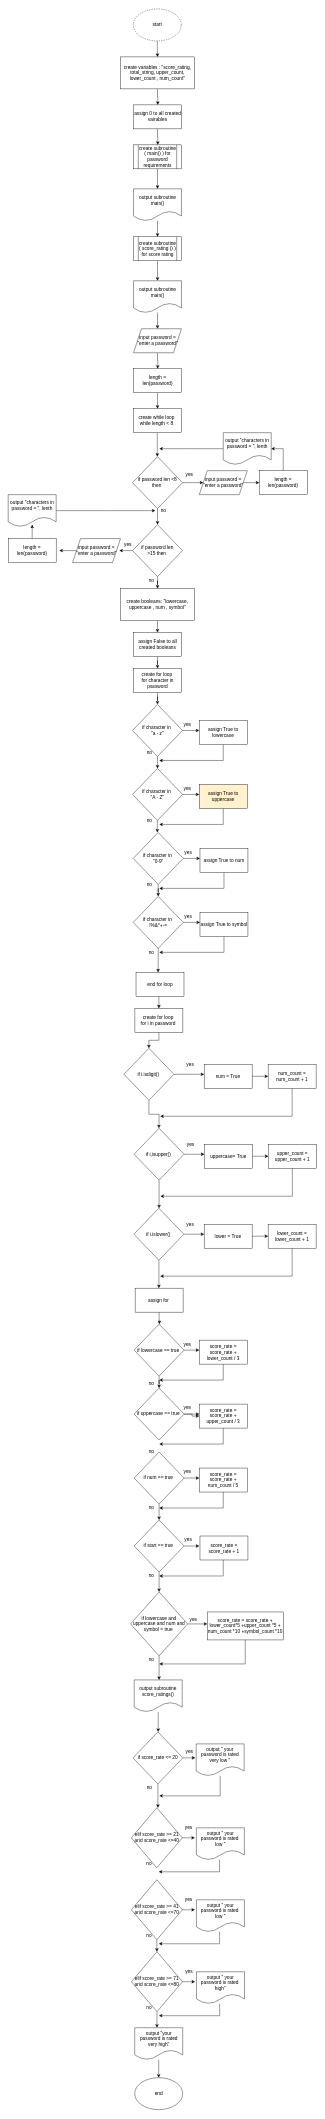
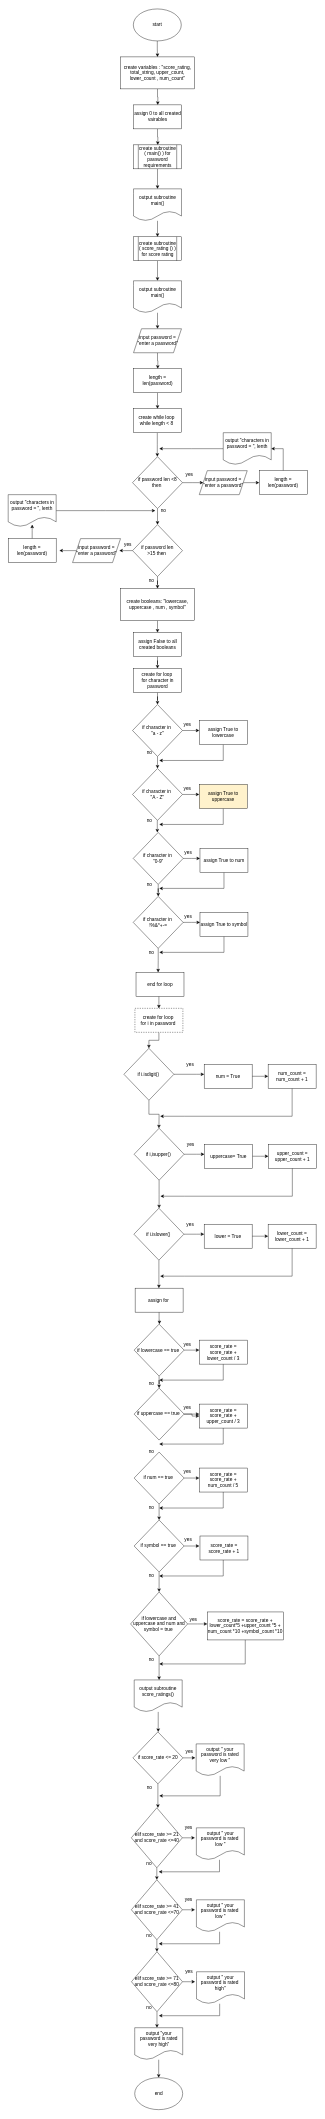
node "start": style dashed -> solid
node "create for loop for i in password": style solid -> dashed
node "if start == true": label "if start == true" -> "if symbol == true"
edge "elif score_rate >= 21 and score_rate <=40" -> "elif score_rate >= 41 and score_rate <=70": added
